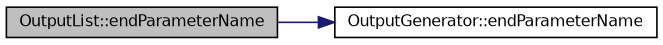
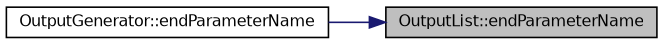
edge "OutputList::endParameterName" -> "OutputGenerator::endParameterName": reversed
